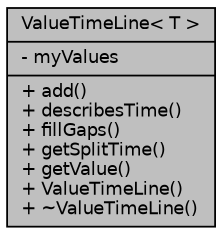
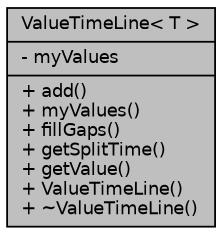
node "ValueTimeLine< T >": text "+ describesTime()" -> "+ myValues()"
